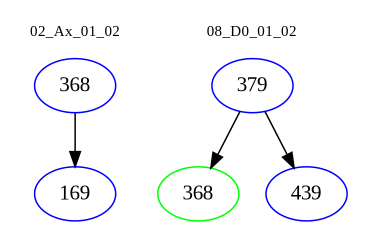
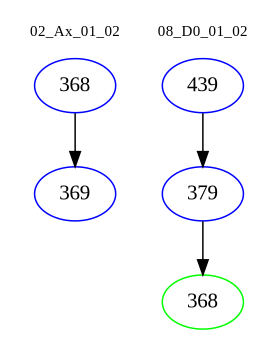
edge "379" -> "439": reversed
node "169": label "169" -> "369"
